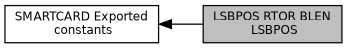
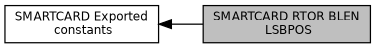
node "LSBPOS RTOR BLEN LSBPOS": label "LSBPOS RTOR BLEN LSBPOS" -> "SMARTCARD RTOR BLEN LSBPOS"
